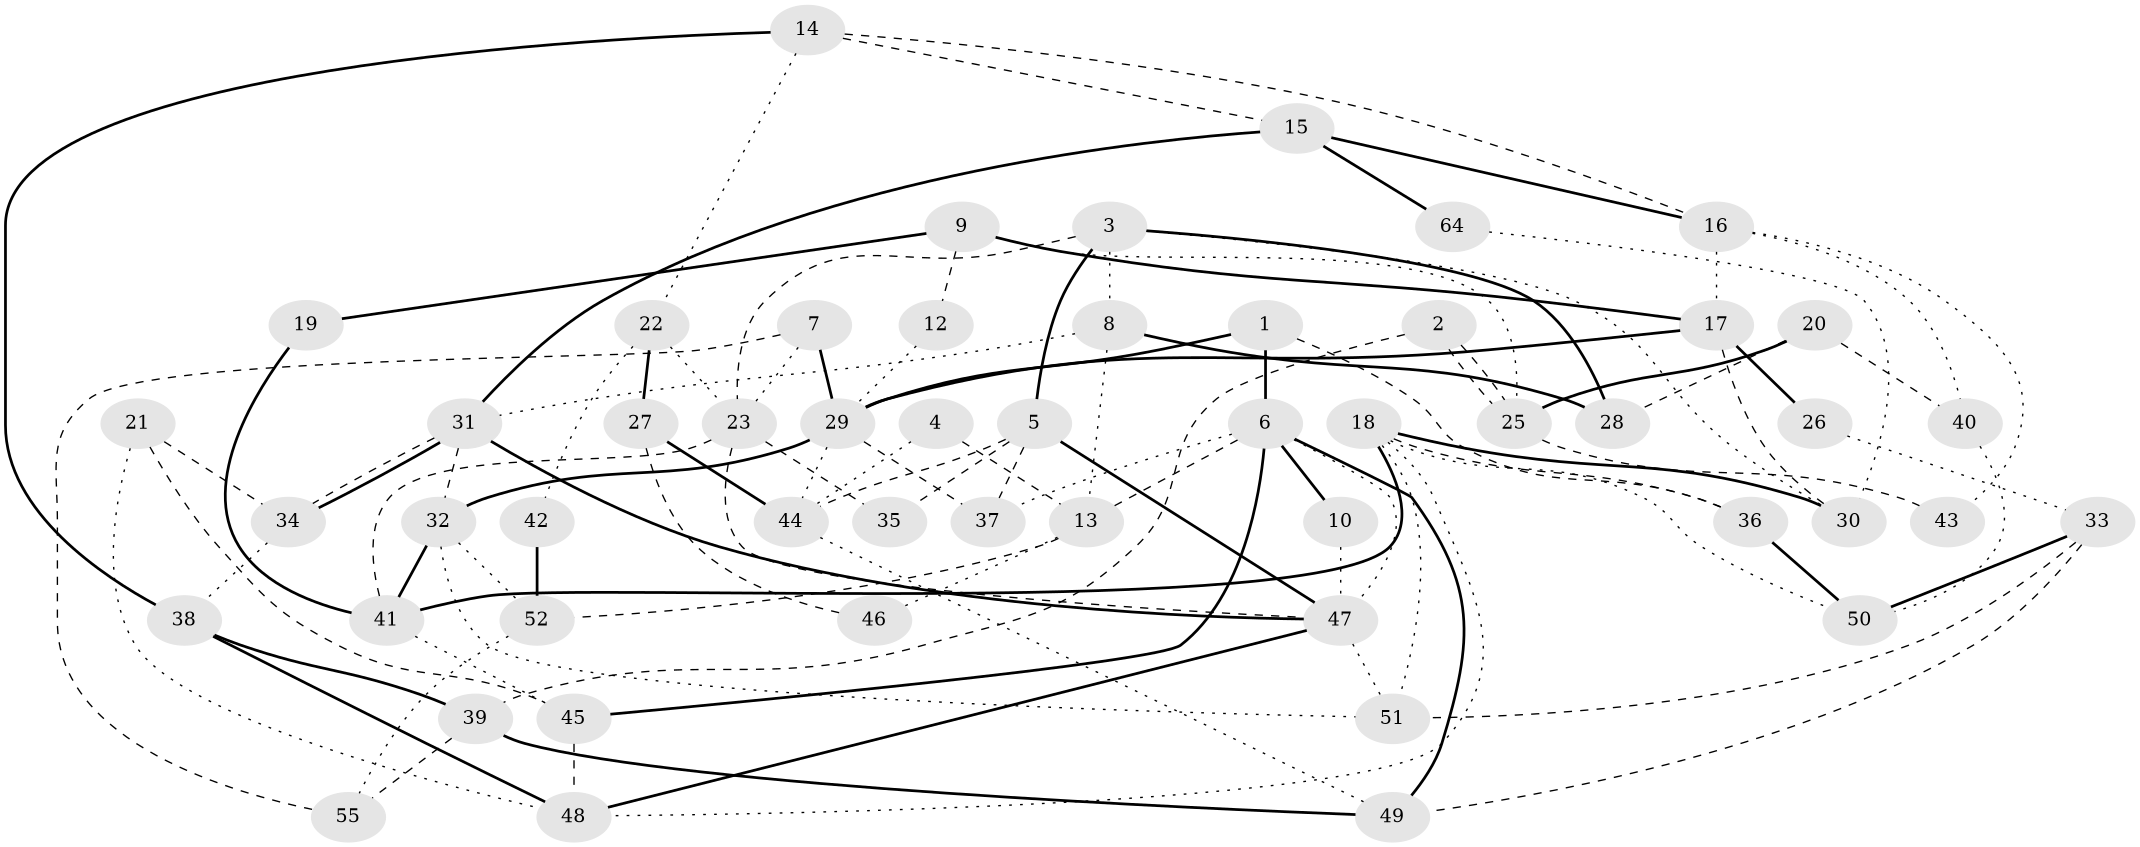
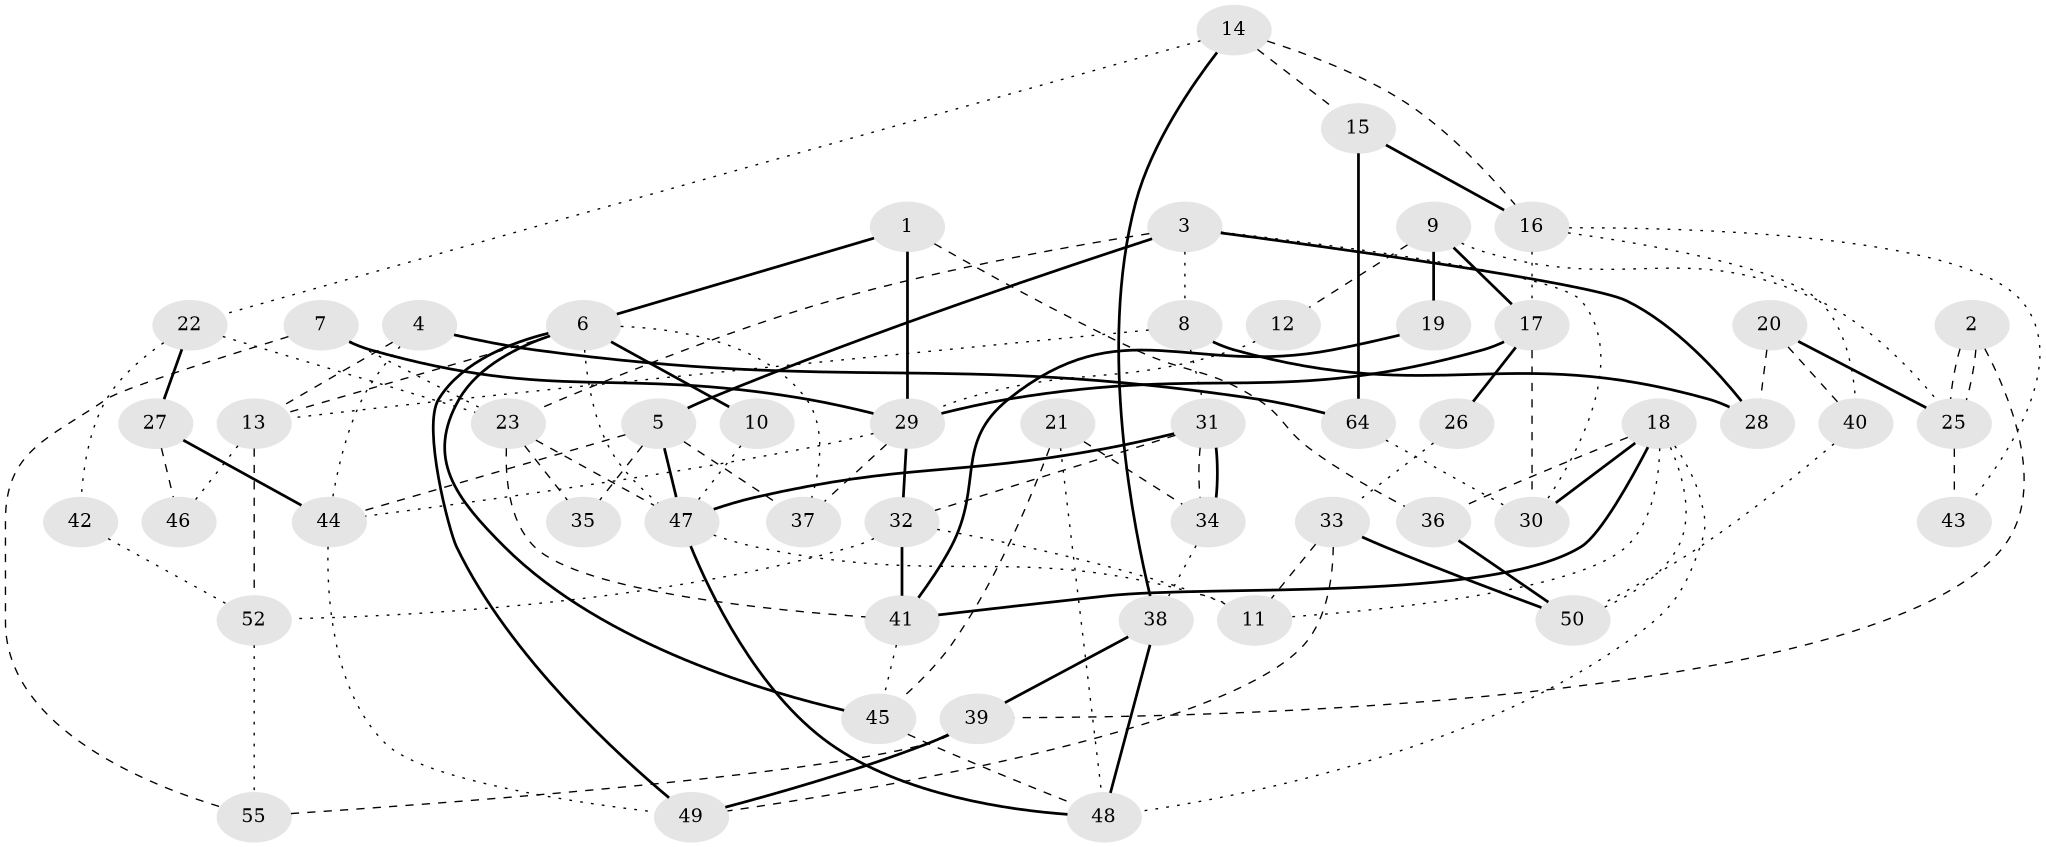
edge "15" -- "31": removed
edge "4" -- "64": added
edge "42" -- "52": style bold -> dotted
node "51": label "51" -> "11"
